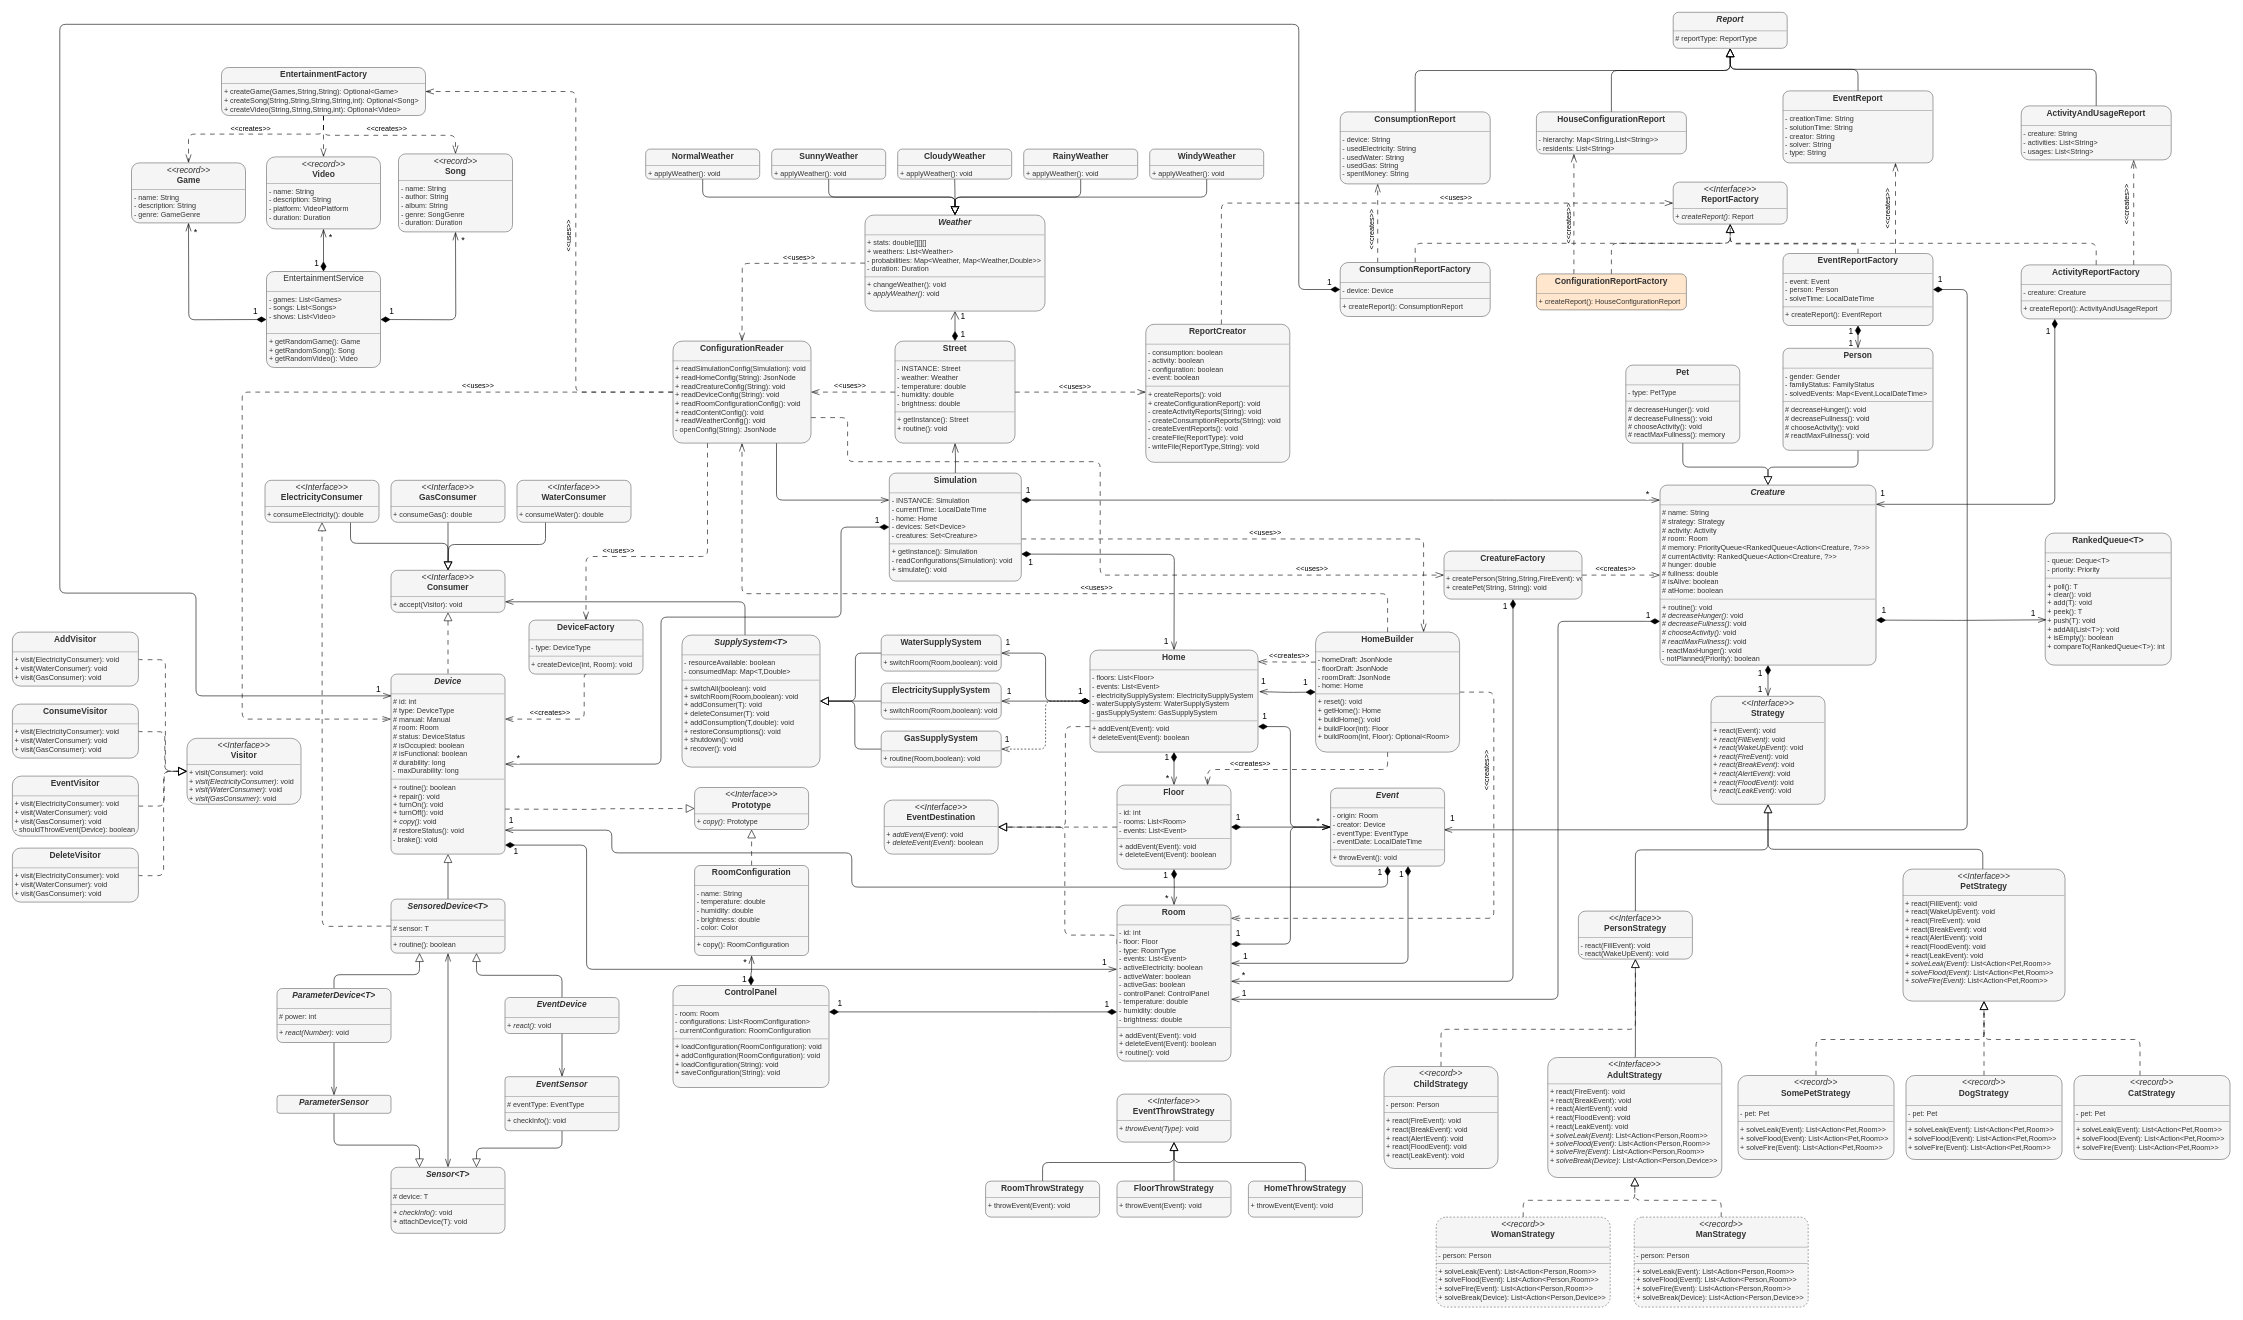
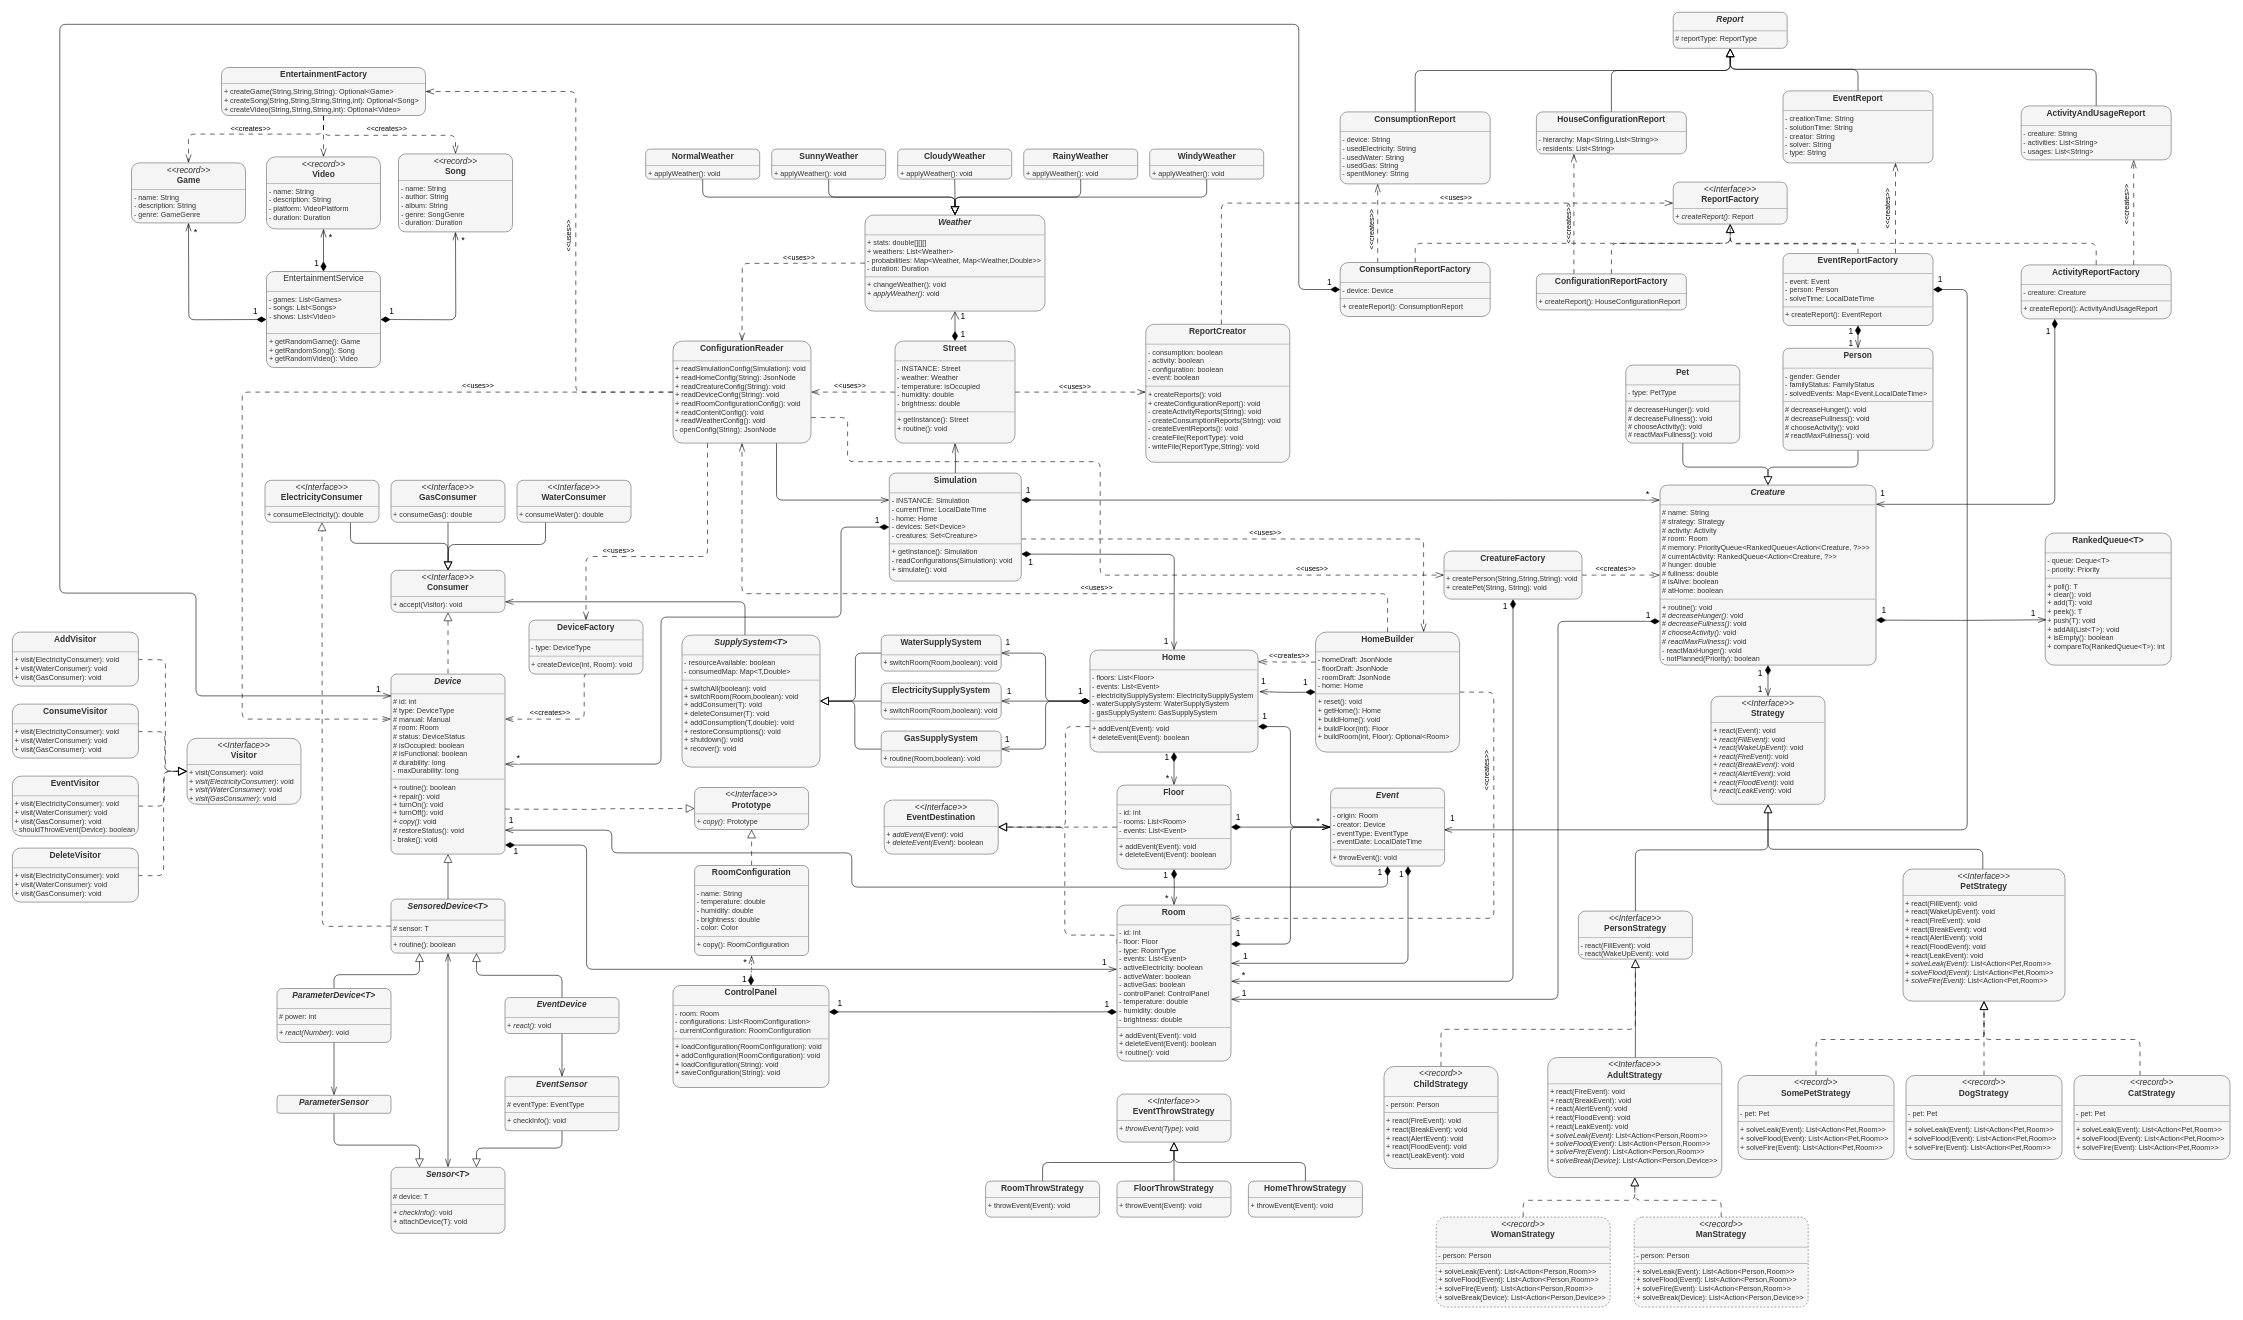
node "EntertainmentFactory + createGame(Games,String,String): Optional<Game> + createSong(String,String,String,String,int): Optional<Song> + createVideo(String,String,String,int): Optional<Video>": label "EntertainmentFactory + createGame(Games,String,String): Optional<Game> + createSong(String,String,String,String,int): Optional<Song> + createVideo(String,String,String,int): Optional<Video>" -> "EntertainmentFactory + createGame(String,String,String): Optional<Game> + createSong(String,String,String,String,int): Optional<Song> + createVideo(String,String,String,int): Optional<Video>"
node "ConfigurationReportFactory + createReport(): HouseConfigurationReport": fillcolor #ffe6cc -> #f5f5f5
node "Street - INSTANCE: Street - weather: Weather - temperature: double - humidity: double - brightness: double + getInstance(): Street + routine(): void": label "Street - INSTANCE: Street - weather: Weather - temperature: double - humidity: double - brightness: double + getInstance(): Street + routine(): void" -> "Street - INSTANCE: Street - weather: Weather - temperature: isOccupied - humidity: double - brightness: double + getInstance(): Street + routine(): void"
node "Pet - type: PetType # decreaseHunger(): void # decreaseFullness(): void # chooseActivity(): void # reactMaxFullness(): memory": label "Pet - type: PetType # decreaseHunger(): void # decreaseFullness(): void # chooseActivity(): void # reactMaxFullness(): memory" -> "Pet - type: PetType # decreaseHunger(): void # decreaseFullness(): void # chooseActivity(): void # reactMaxFullness(): void"
node "CreatureFactory + createPerson(String,String,FireEvent): void + createPet(String, String): void": label "CreatureFactory + createPerson(String,String,FireEvent): void + createPet(String, String): void" -> "CreatureFactory + createPerson(String,String,String): void + createPet(String, String): void"
edge "Home - floors: List<Floor> - events: List<Event> - electricitySupplySystem: ElectricitySupplySystem - waterSupplySystem: WaterSupplySystem - gasSupplySystem: GasSupplySystem + addEvent(Event): void + deleteEvent(Event): boolean" -- "GasSupplySystem + routine(Room,boolean): void": style dashed -> solid
edge "HomeBuilder - homeDraft: JsonNode - floorDraft: JsonNode - roomDraft: JsonNode - home: Home + reset(): void + getHome(): Home + buildHome(): void + buildFloor(int): Floor + buildRoom(int, Floor): Optional<Room>" -> "Floor - id: int - rooms: List<Room> - events: List<Event> + addEvent(Event): void + deleteEvent(Event): boolean": removed, label "<<creates>>"
edge "RoomConfiguration - name: String - temperature: double - humidity: double - brightness: double - color: Color + copy(): RoomConfiguration" -- "ControlPanel - room: Room - configurations: List<RoomConfiguration> - currentConfiguration: RoomConfiguration + loadConfiguration(RoomConfiguration): void + addConfiguration(RoomConfiguration): void + loadConfiguration(String): void + saveConfiguration(String): void": style solid -> dashed
